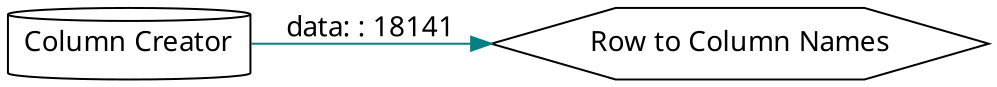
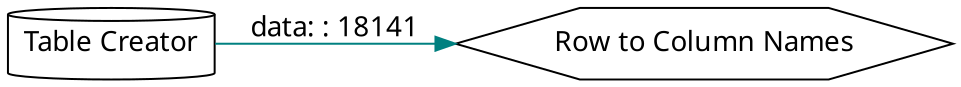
node "Column Creator": label "Column Creator" -> "Table Creator"
